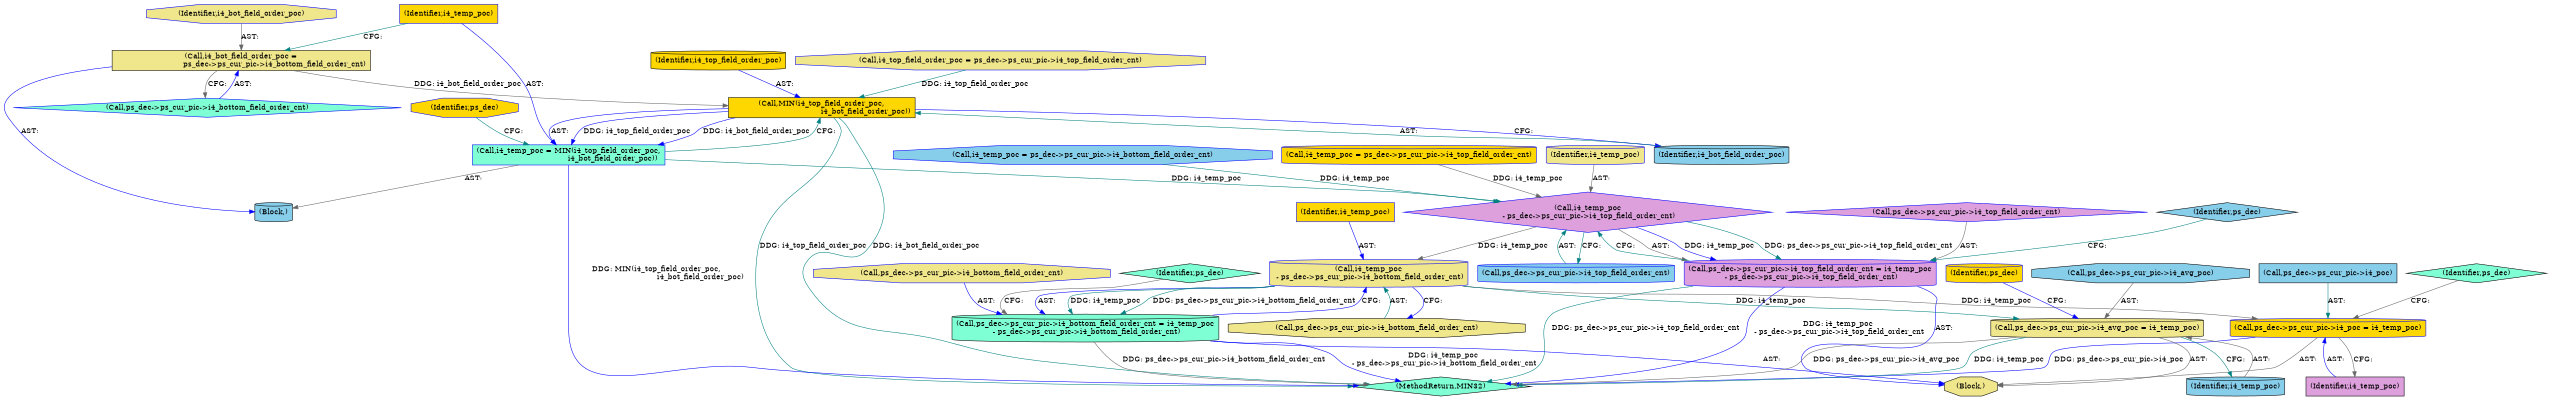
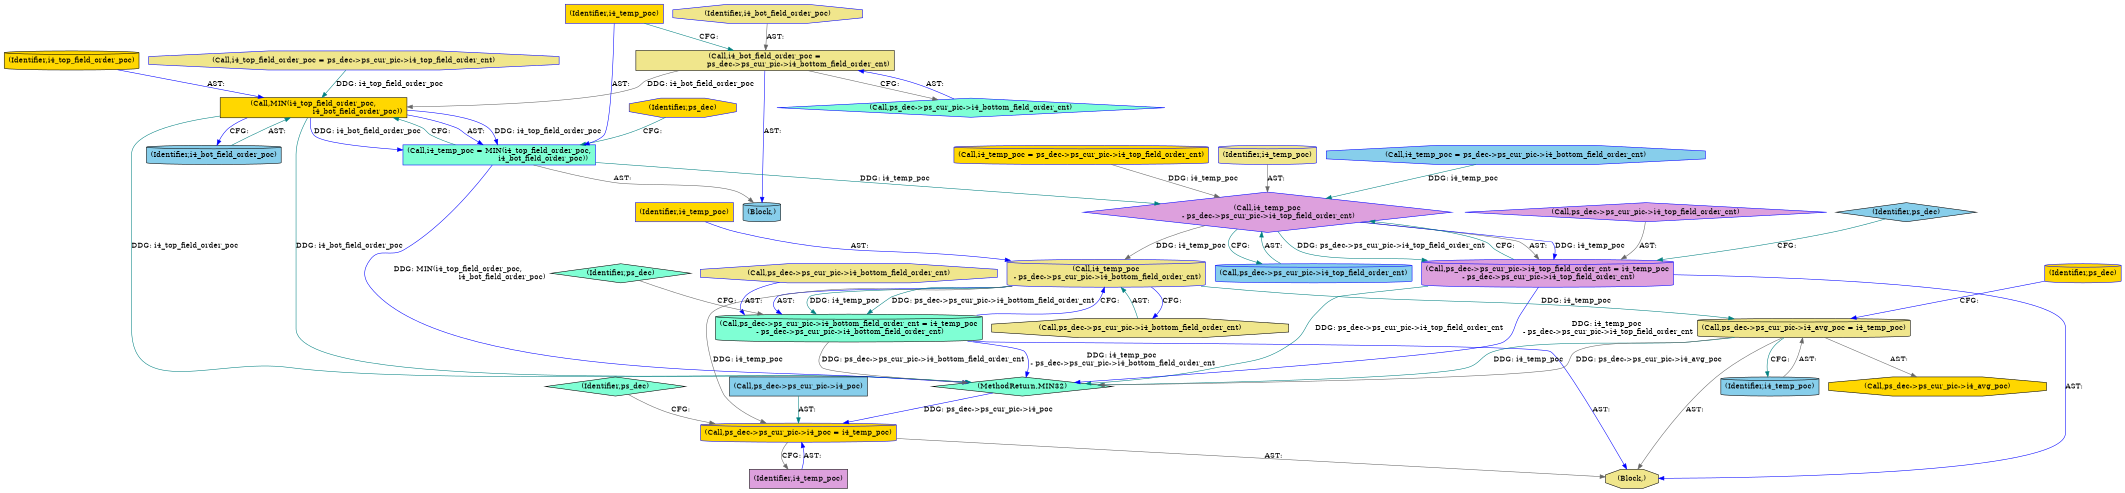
node "(Call,ps_dec->ps_cur_pic->i4_avg_poc)": fillcolor skyblue -> gold
edge "(Call,ps_dec->ps_cur_pic->i4_avg_poc)" -> "(Call,ps_dec->ps_cur_pic->i4_avg_poc = i4_temp_poc)": reversed
edge "(Call,ps_dec->ps_cur_pic->i4_poc = i4_temp_poc)" -> "(MethodReturn,MIN32)": reversed
